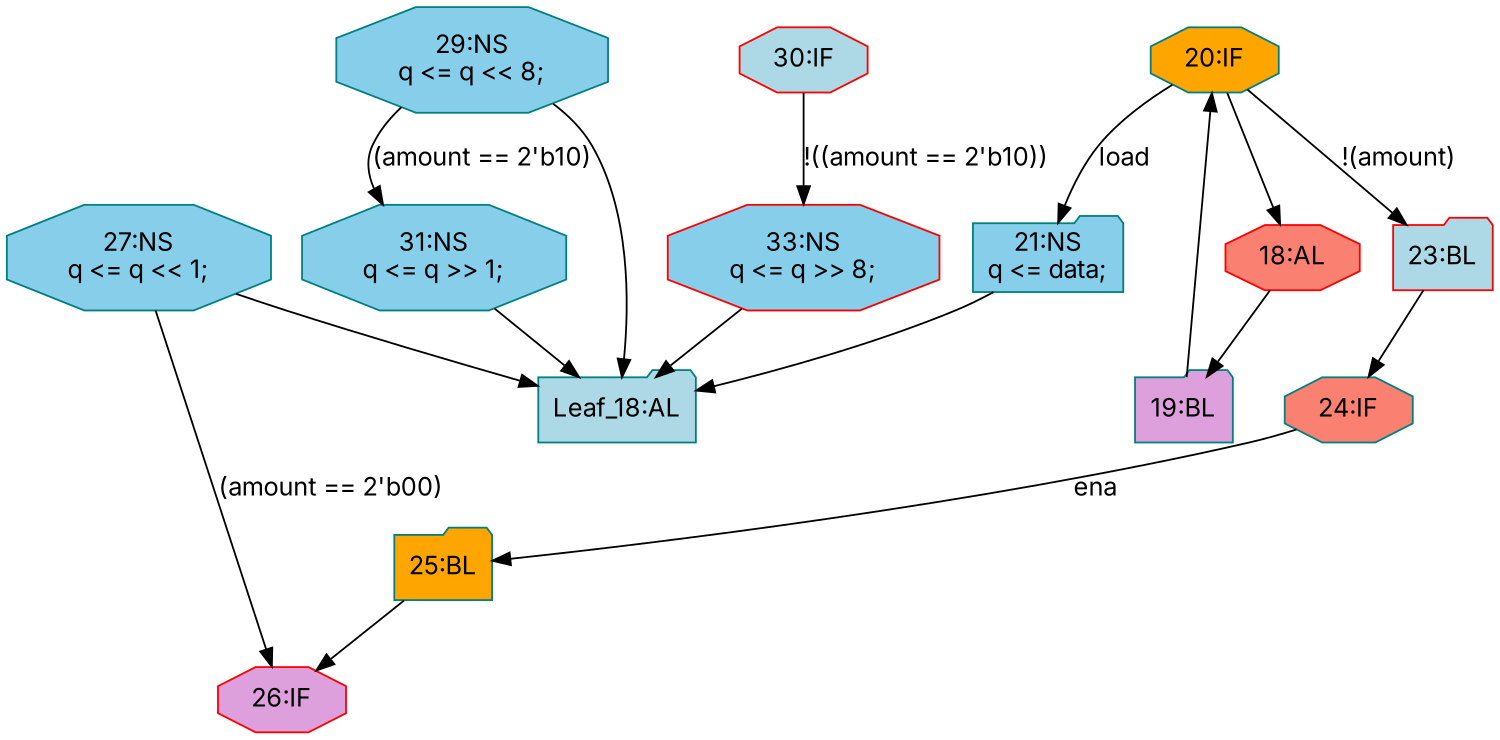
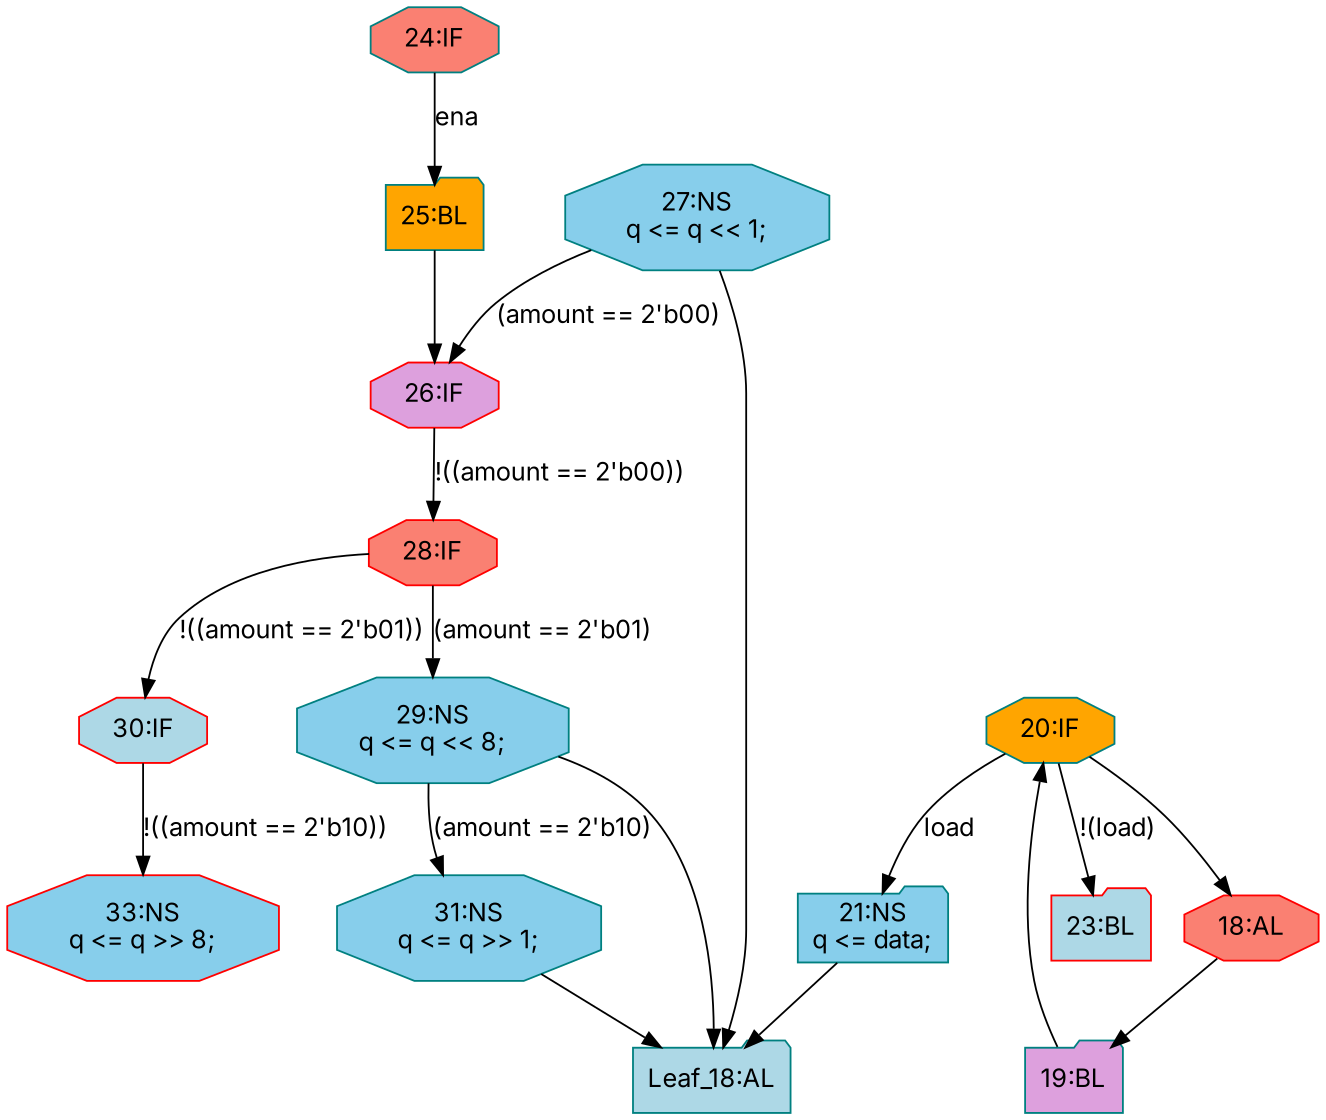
edge "20:IF" -> "23:BL": label "!(amount)" -> "!(load)"
edge "23:BL" -> "24:IF": removed
edge "33:NS q <= q >> 8;" -> "Leaf_18:AL": removed
node "28:IF": added
